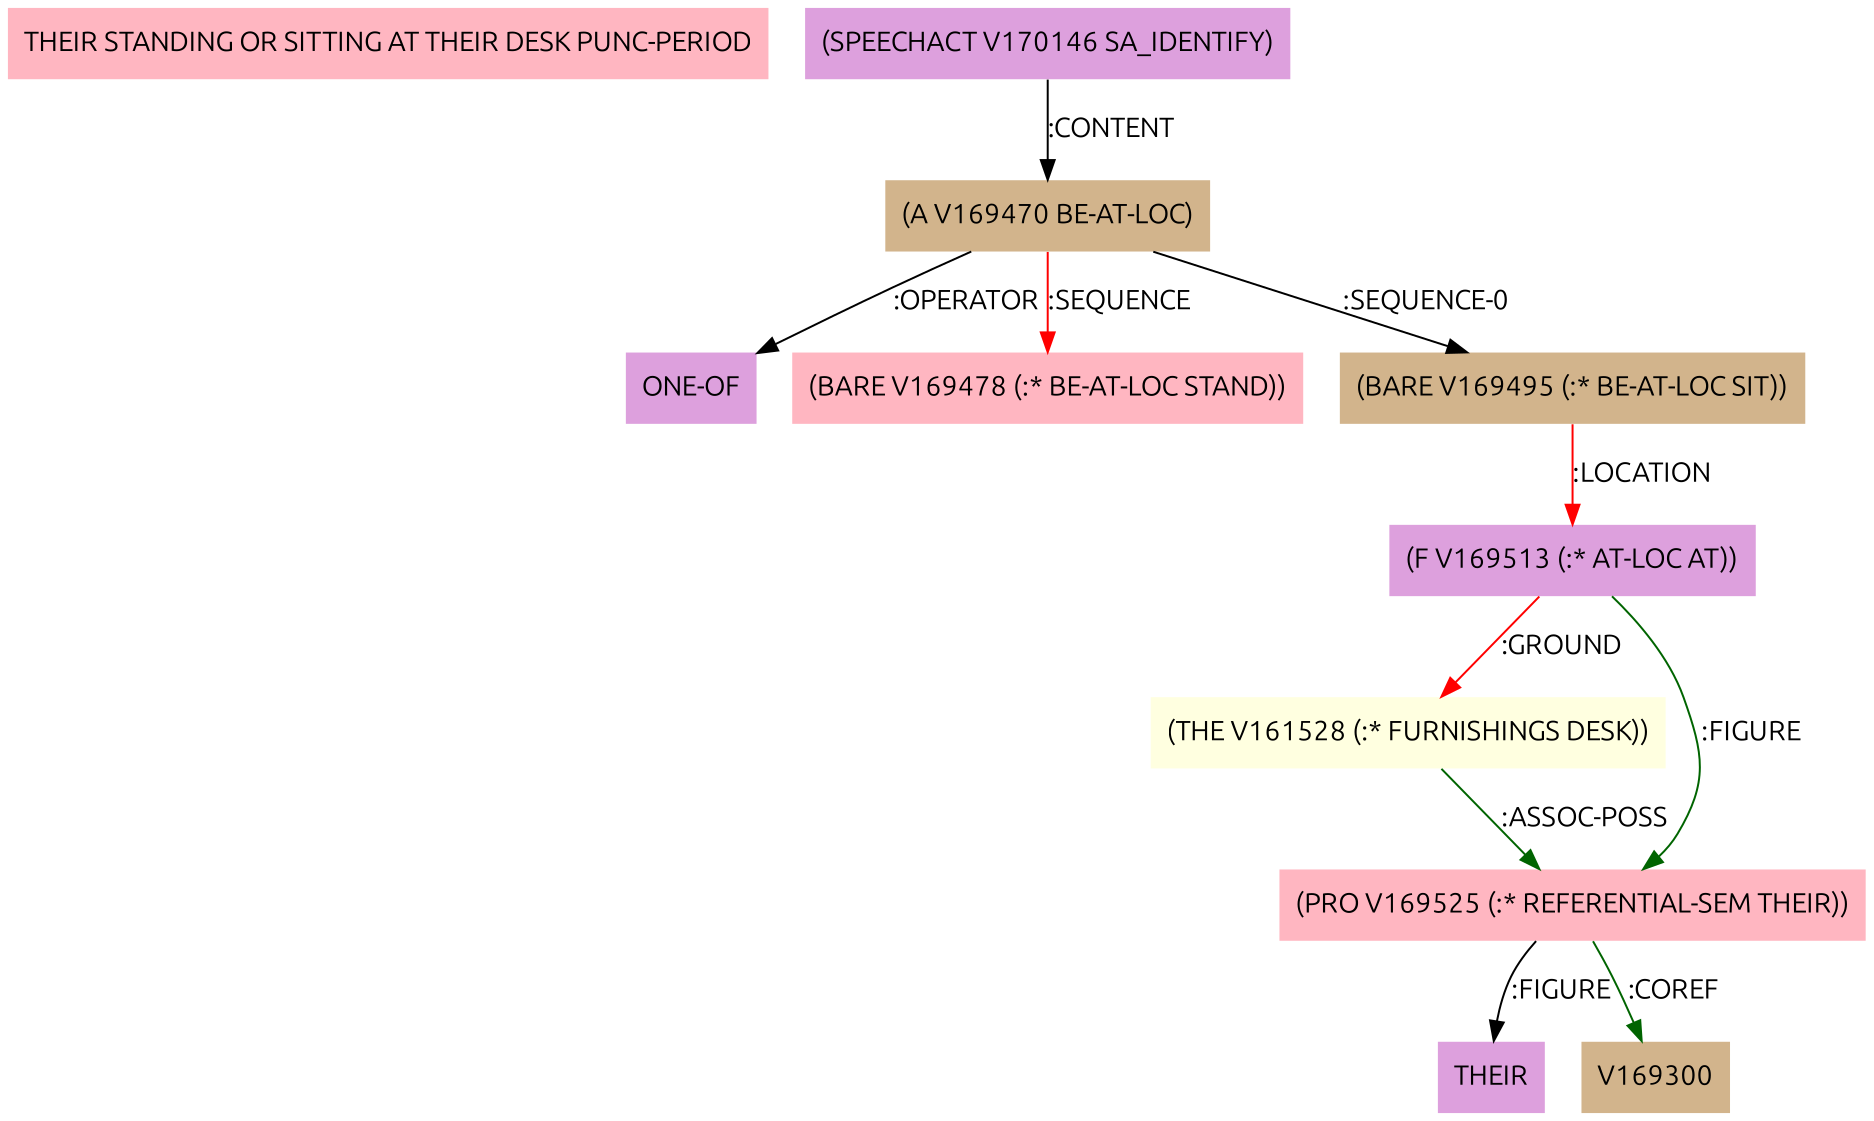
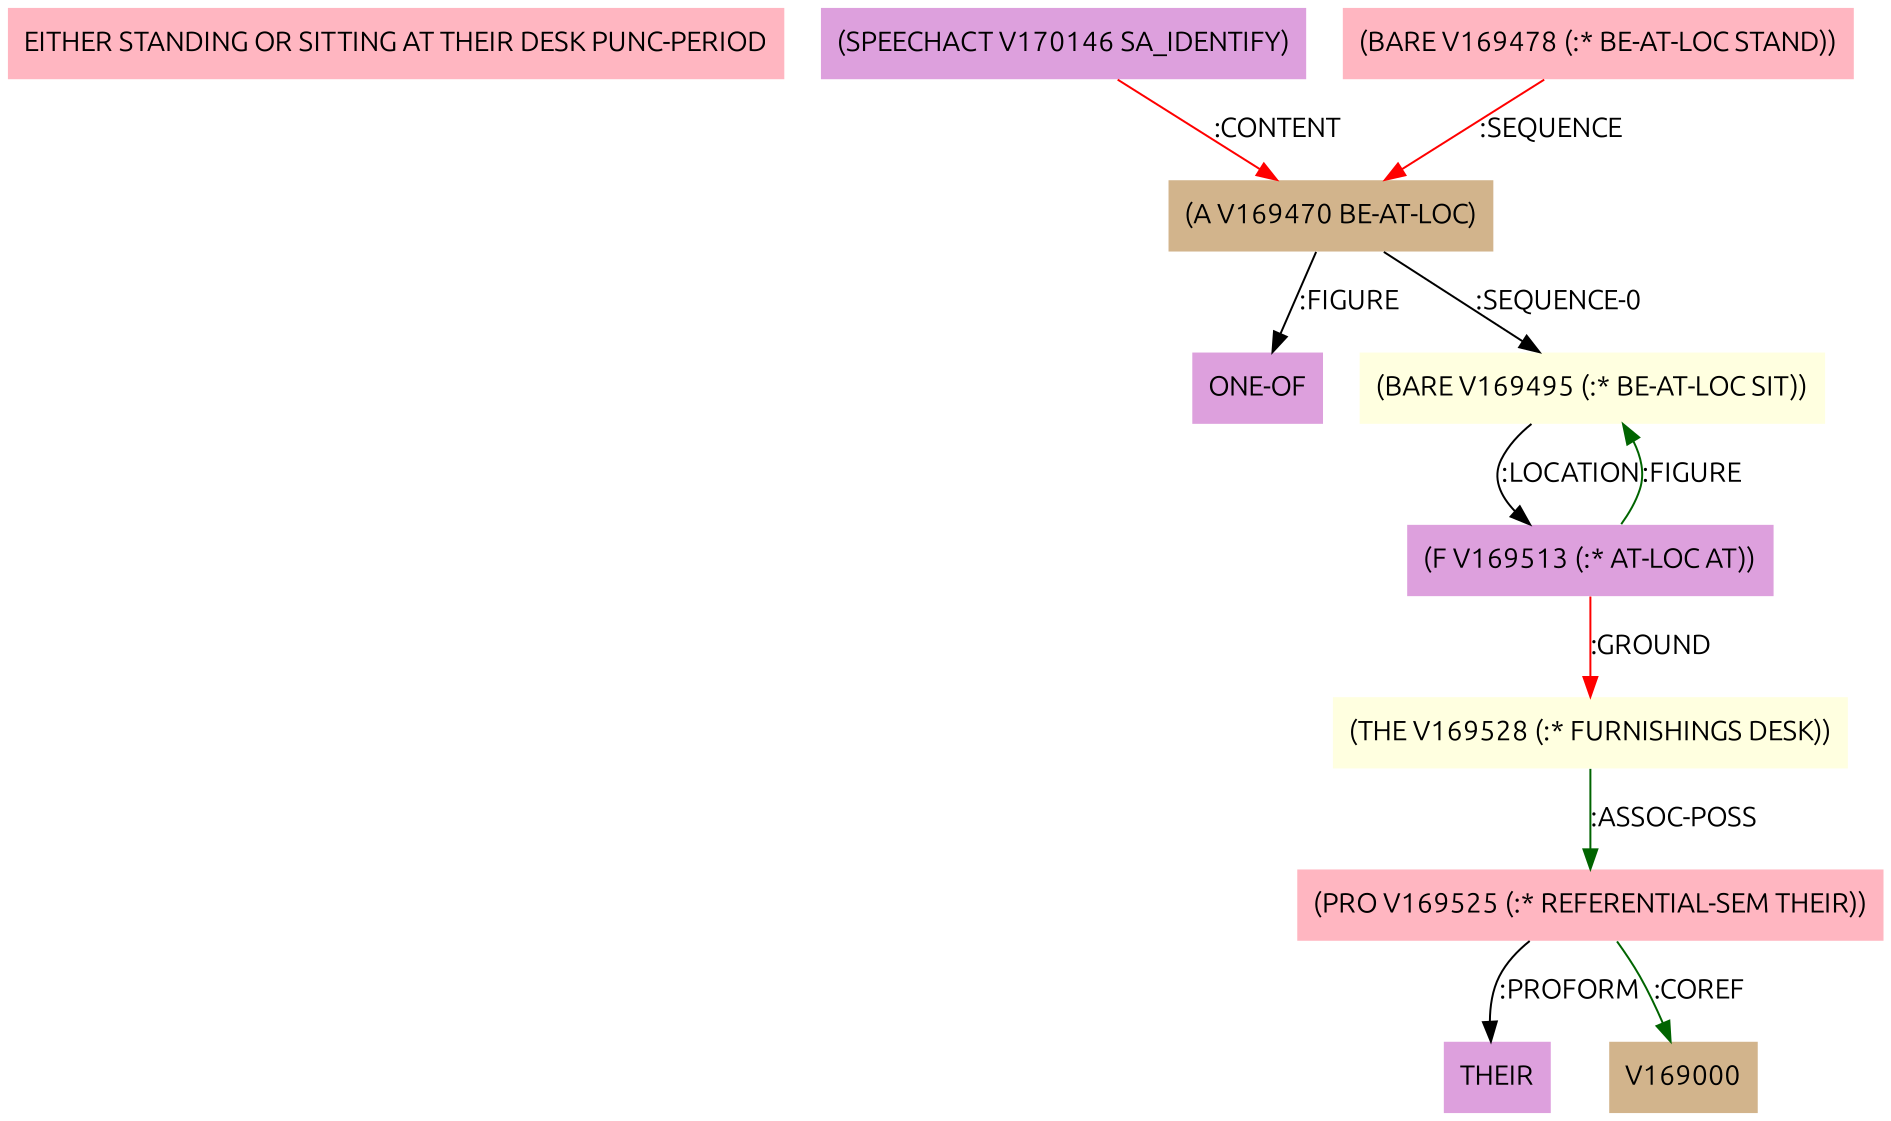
node "THEIR STANDING OR SITTING AT THEIR DESK PUNC-PERIOD": label "THEIR STANDING OR SITTING AT THEIR DESK PUNC-PERIOD" -> "EITHER STANDING OR SITTING AT THEIR DESK PUNC-PERIOD"
edge "(SPEECHACT V170146 SA_IDENTIFY)" -> "(A V169470 BE-AT-LOC)": color black -> red
edge "(A V169470 BE-AT-LOC)" -> "(BARE V169478 (:* BE-AT-LOC STAND))": reversed
edge "(A V169470 BE-AT-LOC)" -> "ONE-OF": label ":OPERATOR" -> ":FIGURE"
node "(BARE V169495 (:* BE-AT-LOC SIT))": fillcolor tan -> lightyellow
edge "(BARE V169495 (:* BE-AT-LOC SIT))" -> "(F V169513 (:* AT-LOC AT))": color red -> black
edge "(F V169513 (:* AT-LOC AT))" -> "(PRO V169525 (:* REFERENTIAL-SEM THEIR))": now "(F V169513 (:* AT-LOC AT))" -> "(BARE V169495 (:* BE-AT-LOC SIT))"
node "(THE V161528 (:* FURNISHINGS DESK))": label "(THE V161528 (:* FURNISHINGS DESK))" -> "(THE V169528 (:* FURNISHINGS DESK))"
edge "(PRO V169525 (:* REFERENTIAL-SEM THEIR))" -> "THEIR": label ":FIGURE" -> ":PROFORM"
node "V169300": label "V169300" -> "V169000"
